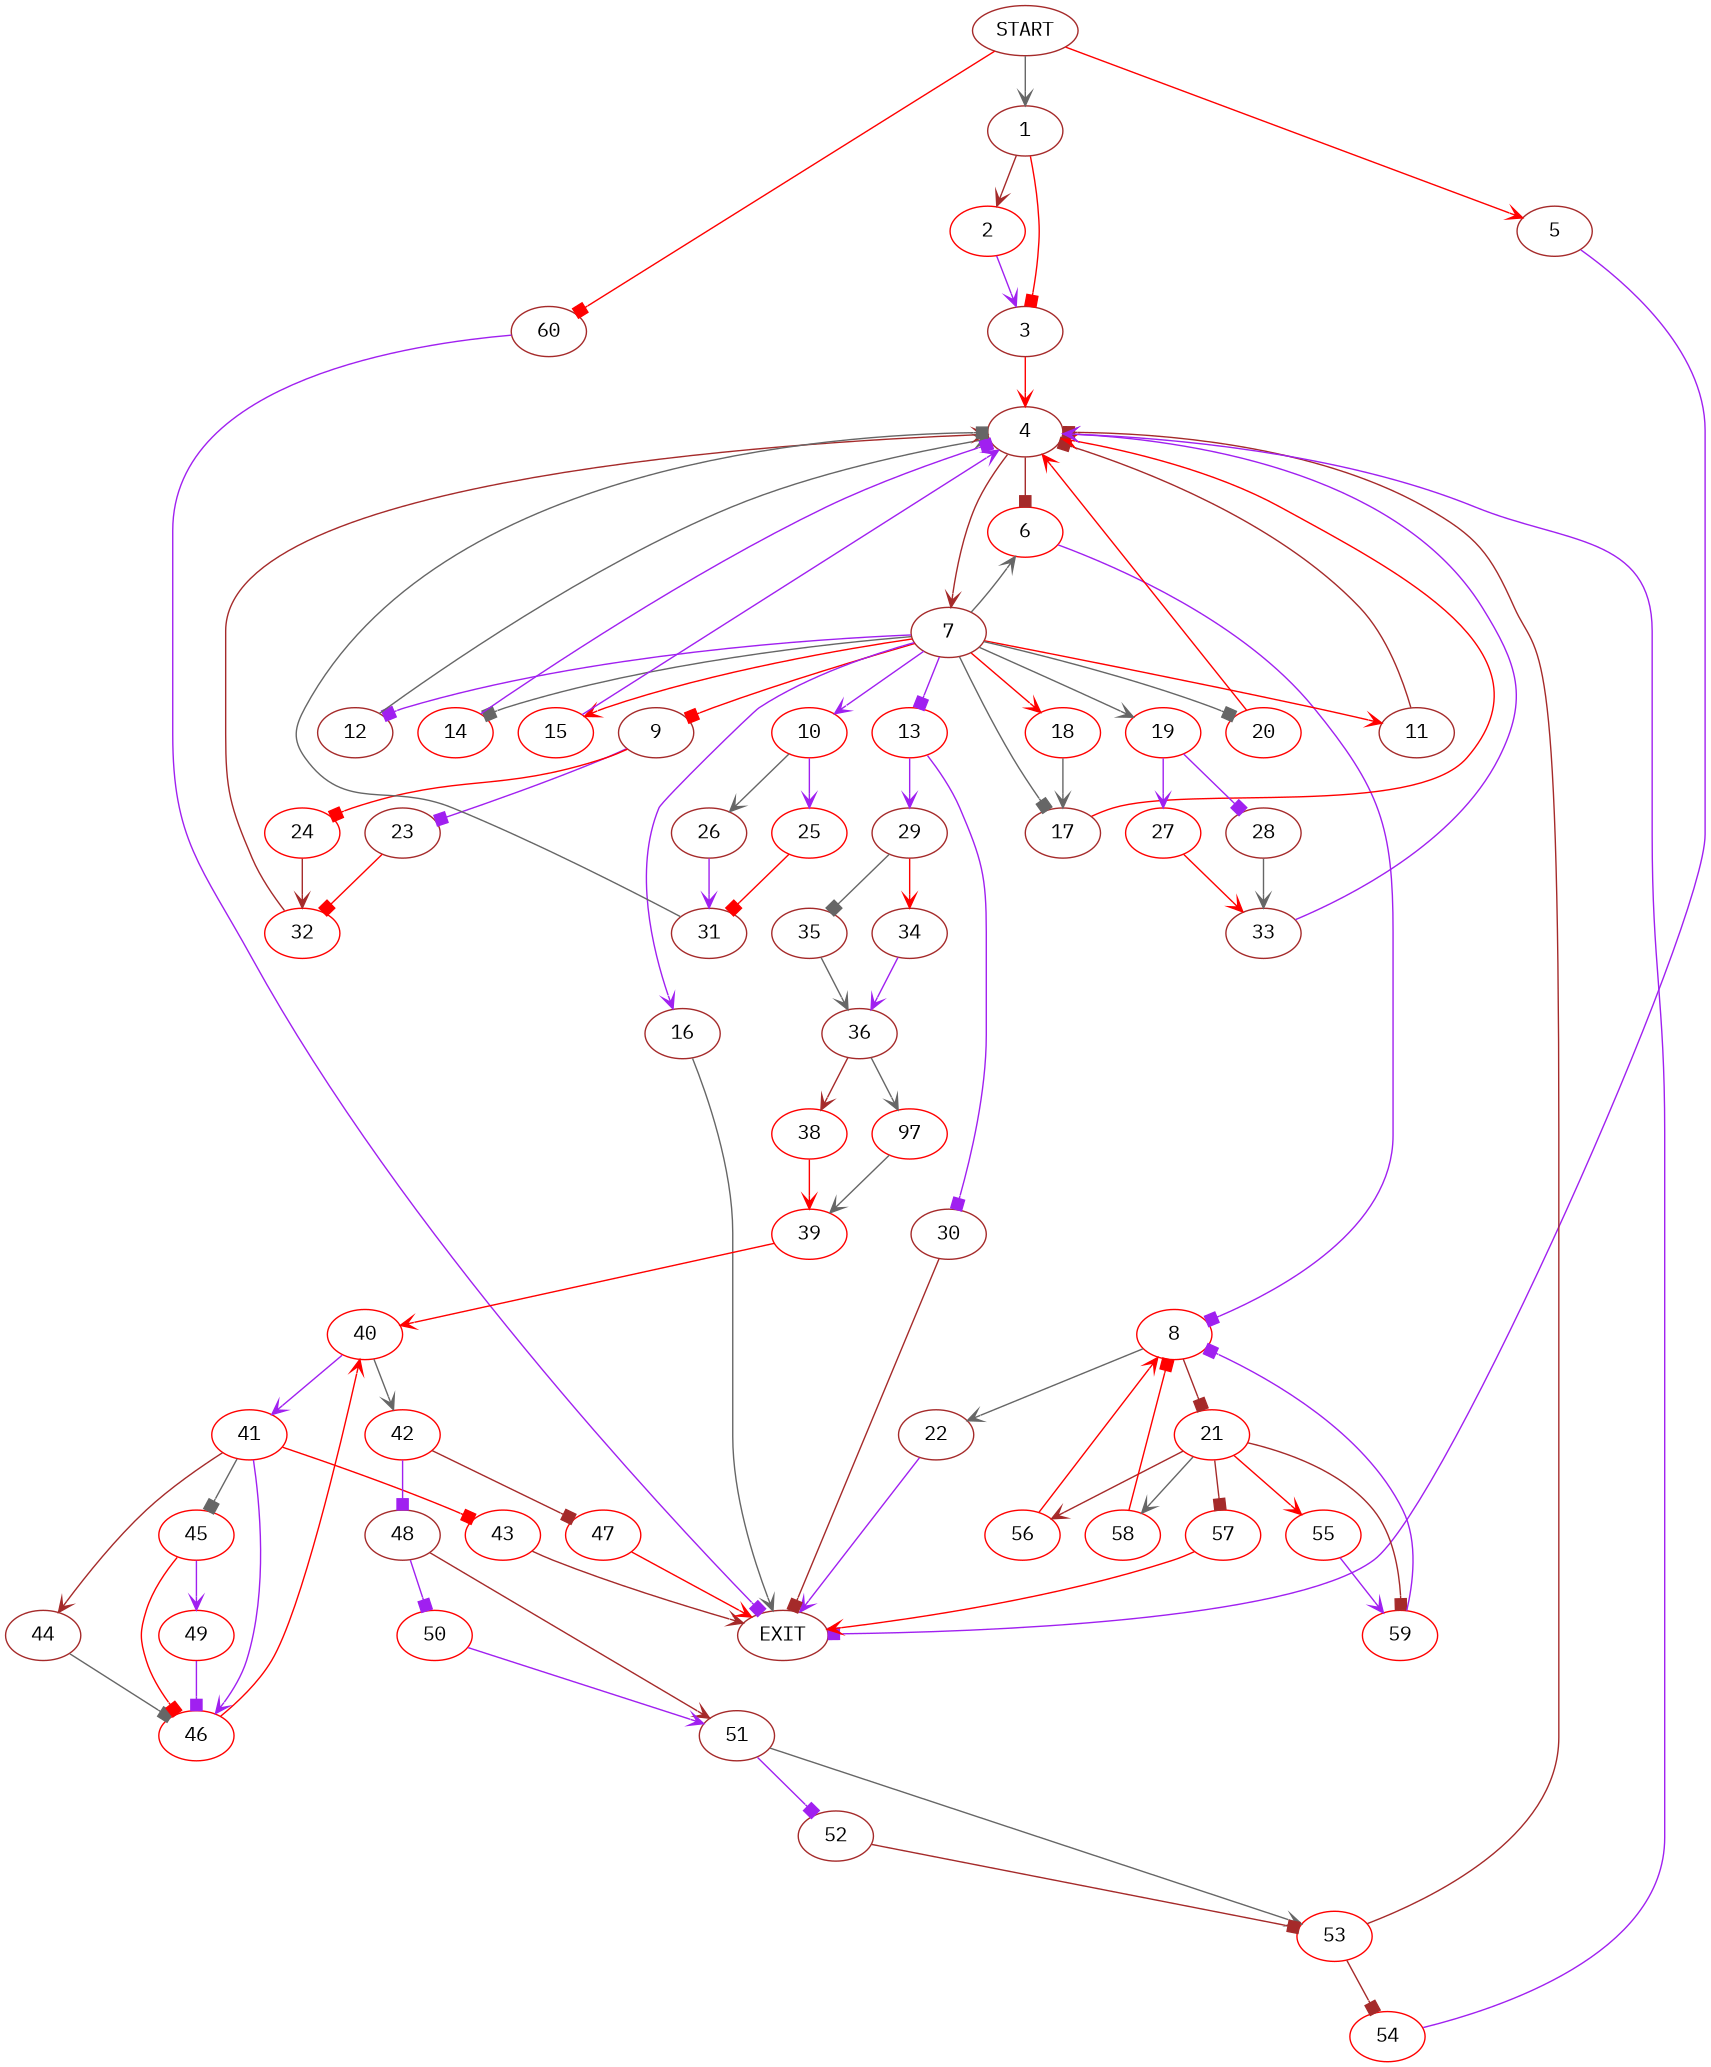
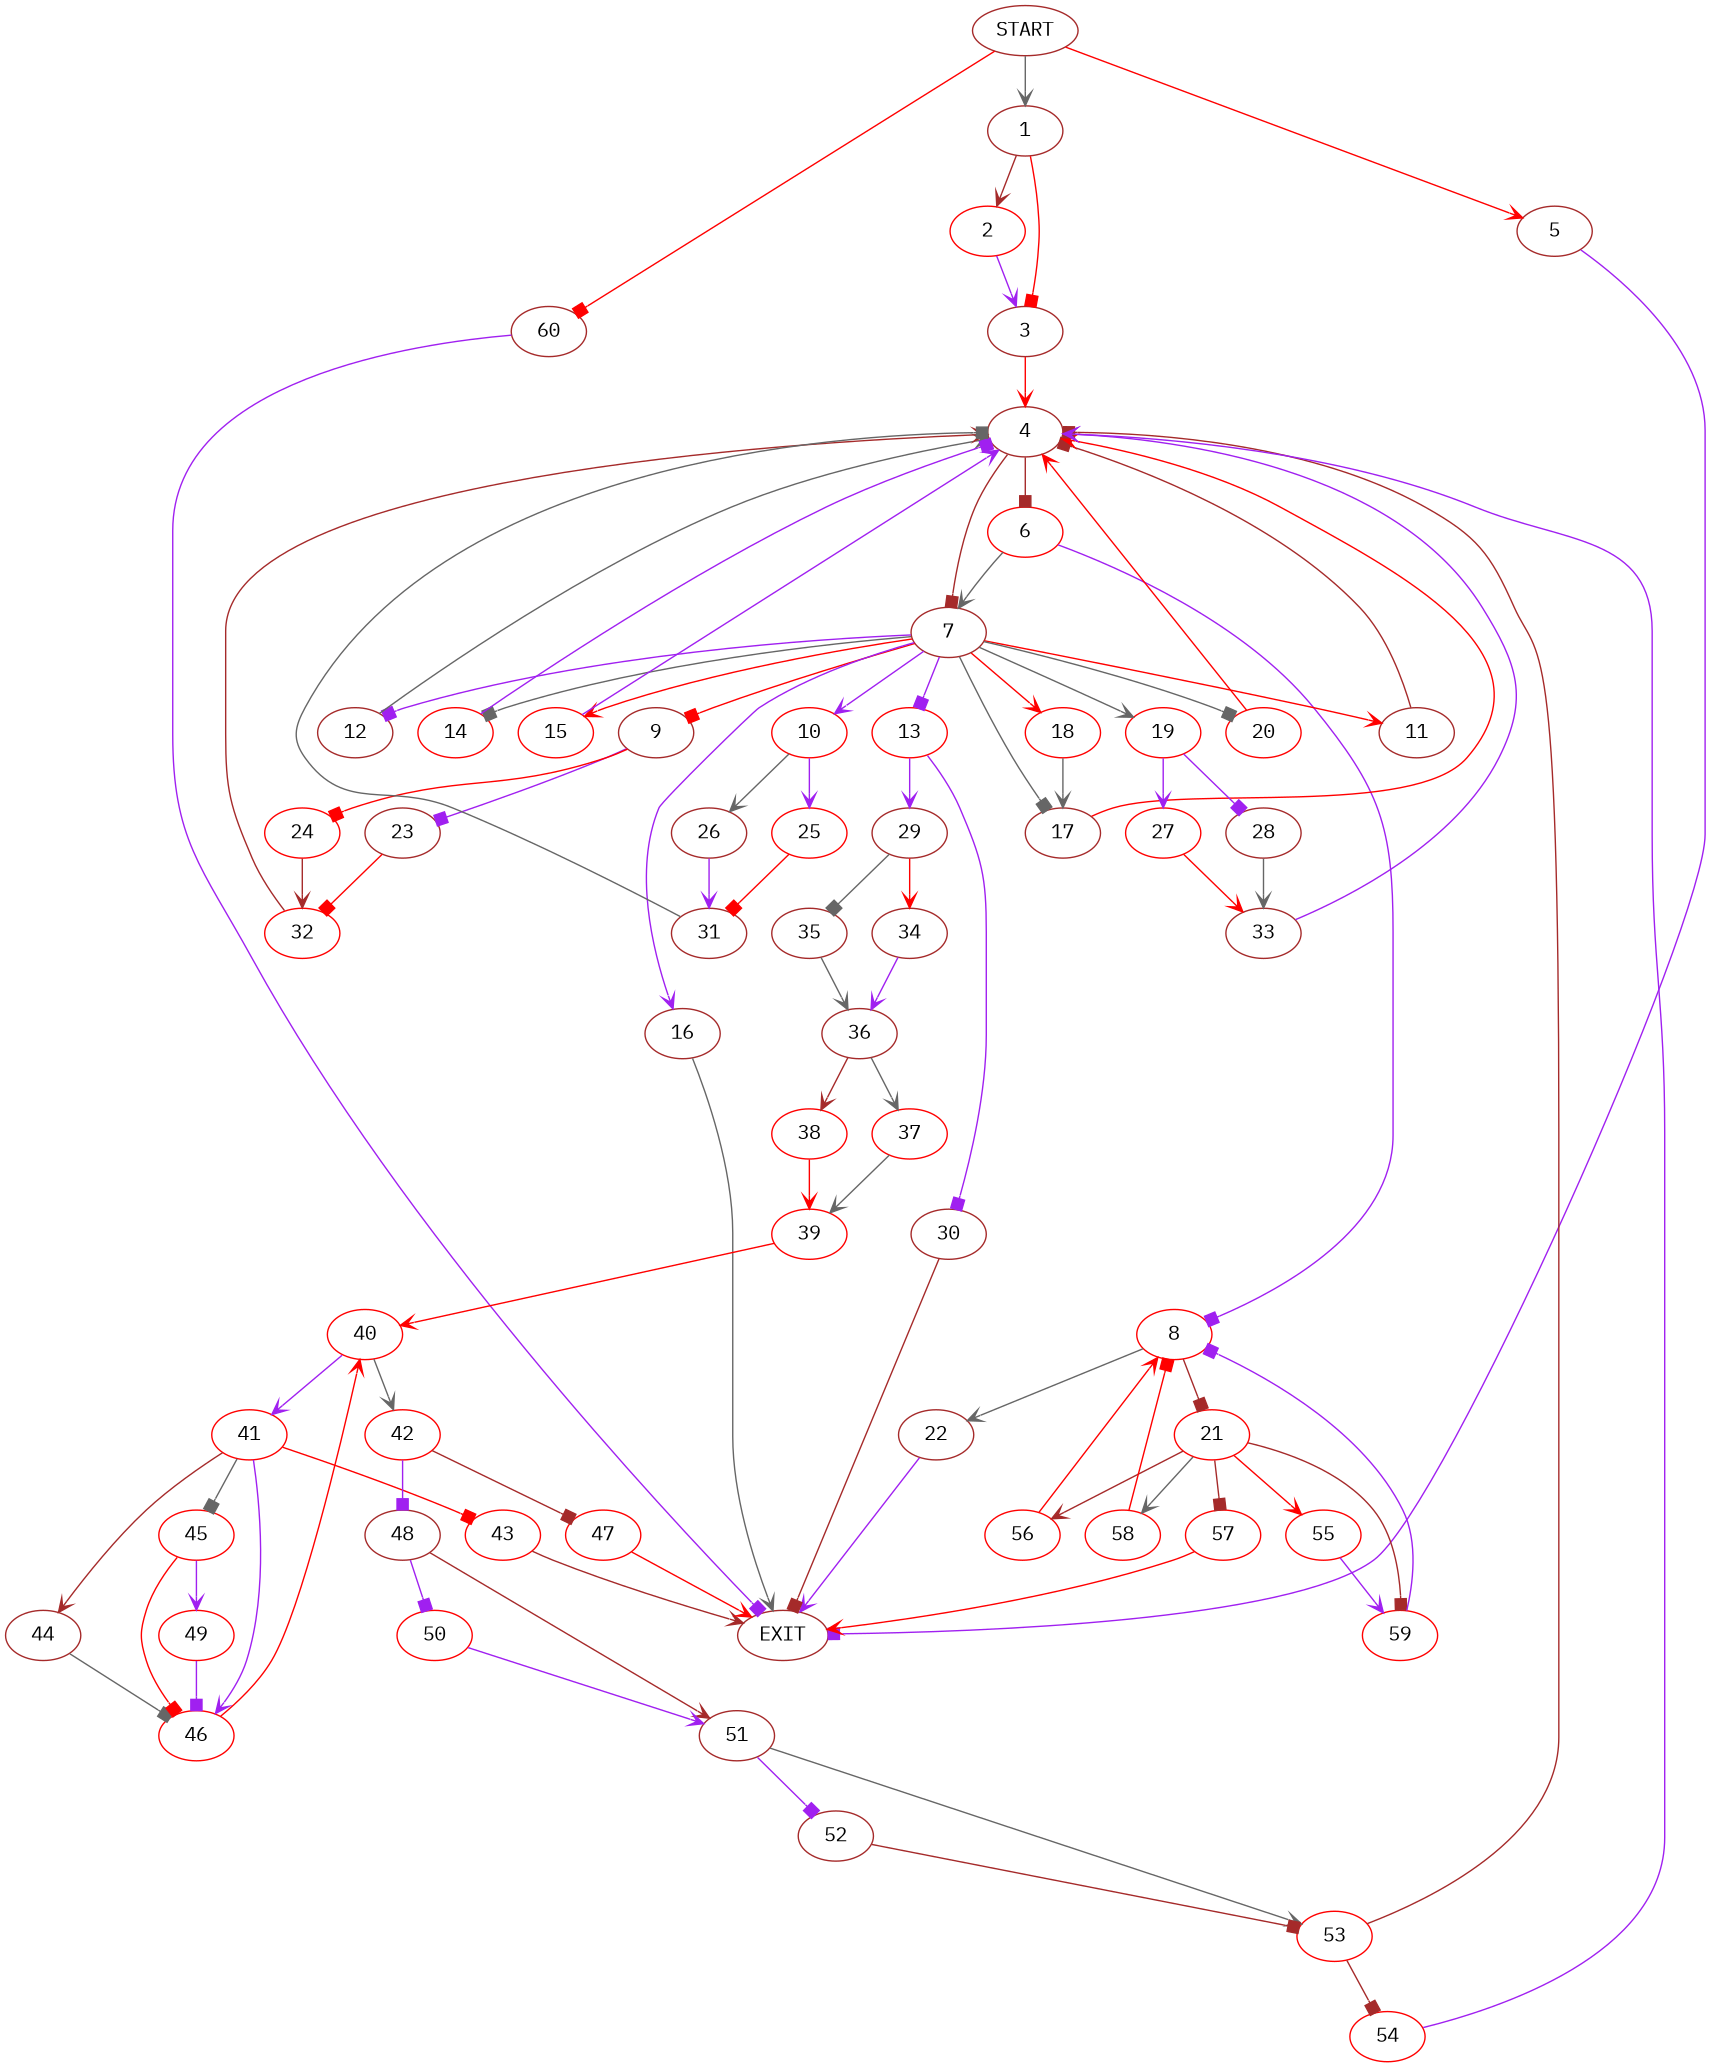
edge "4" -> "7": arrowhead vee -> box
edge "7" -> "6": reversed
node "97": label "97" -> "37"
